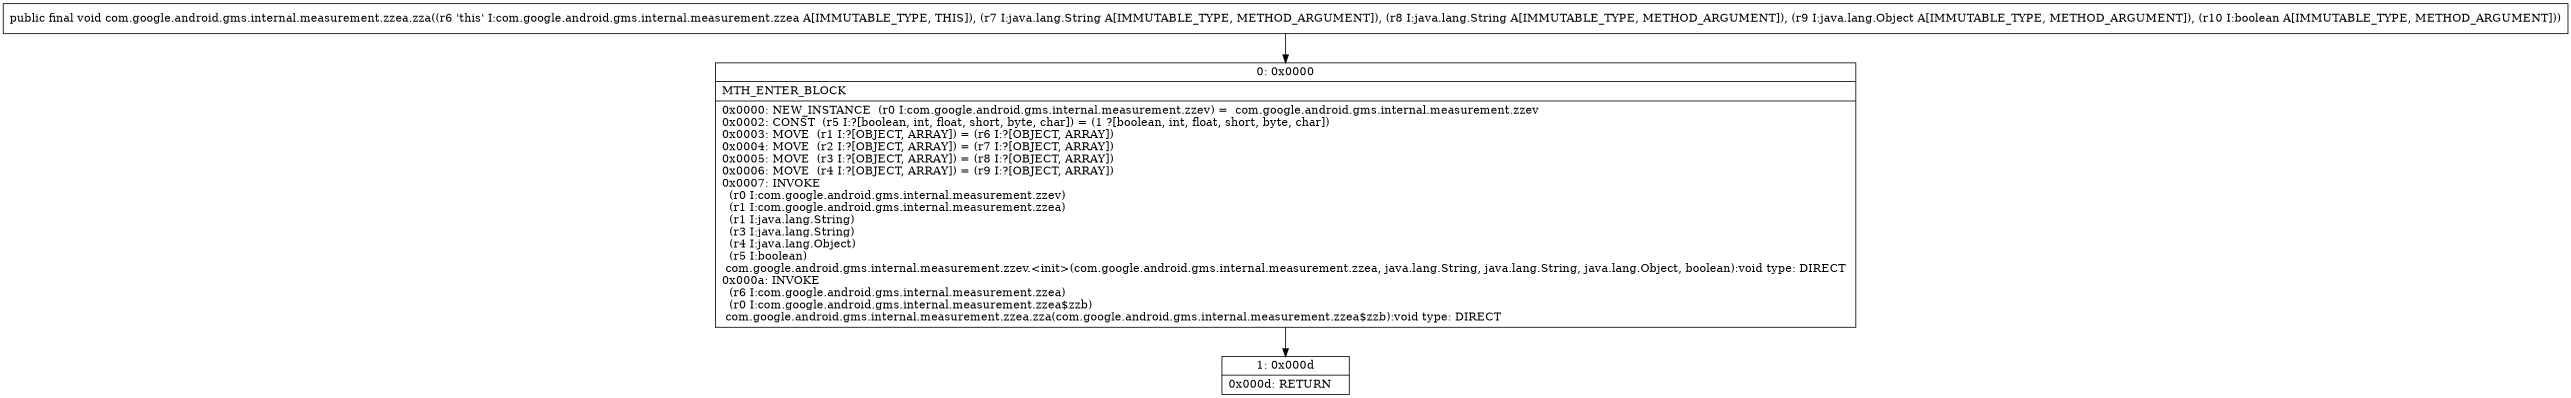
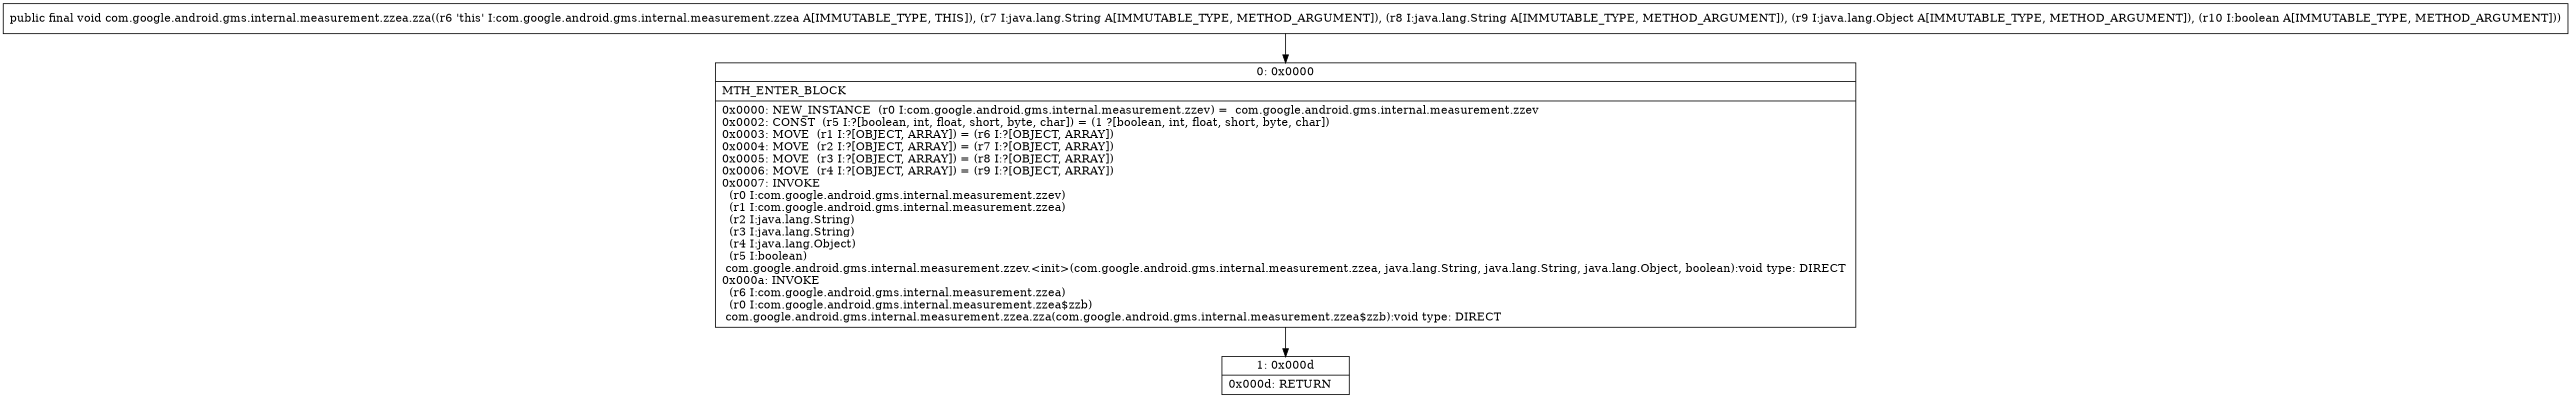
node "0: 0x0000": text "(r1 I:java.lang.String)" -> "(r2 I:java.lang.String)"
